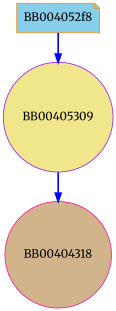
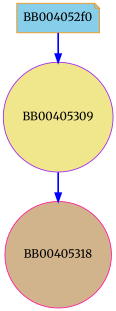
node "BB004052f8": label "BB004052f8" -> "BB004052f0"
node "BB00404318": label "BB00404318" -> "BB00405318"
